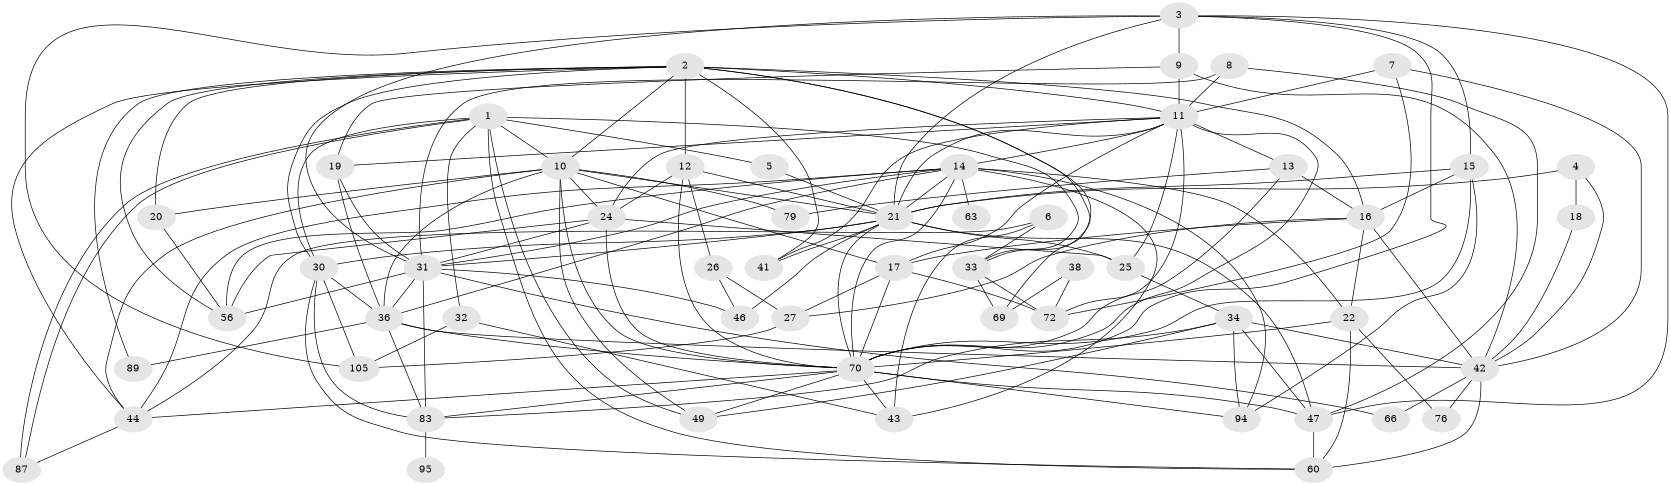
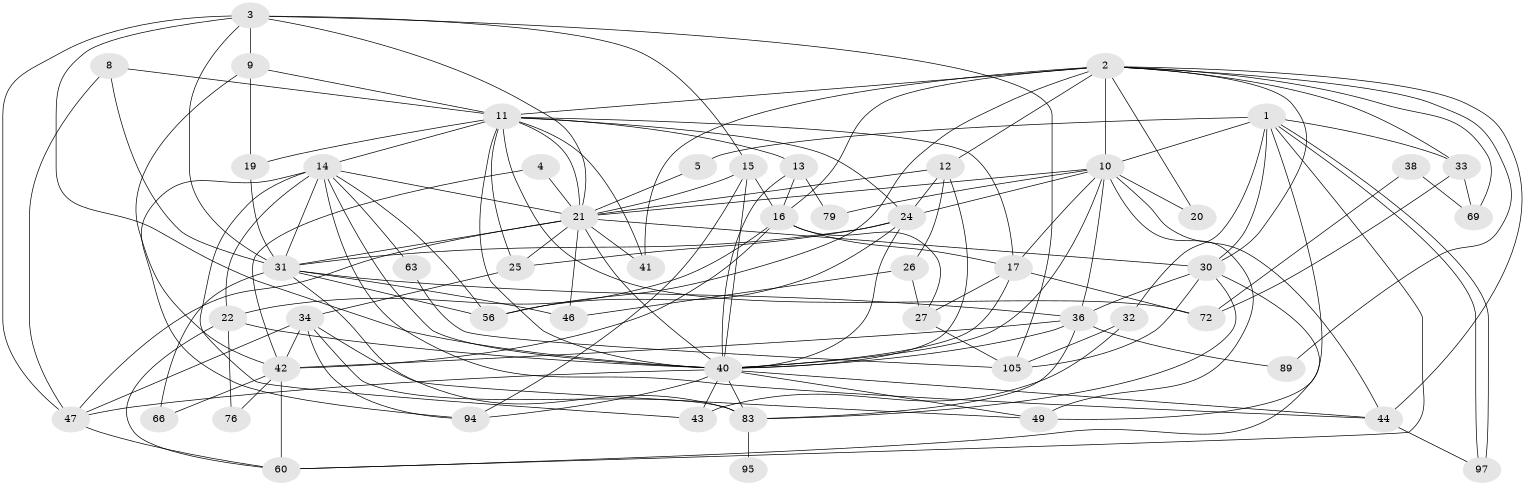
node "7": removed
node "6": removed
node "18": removed
edge "14" -- "36": removed
edge "19" -- "36": removed
edge "20" -- "56": removed
edge "63" -- "105": added
node "70": label "70" -> "40"
node "87": label "87" -> "97"
